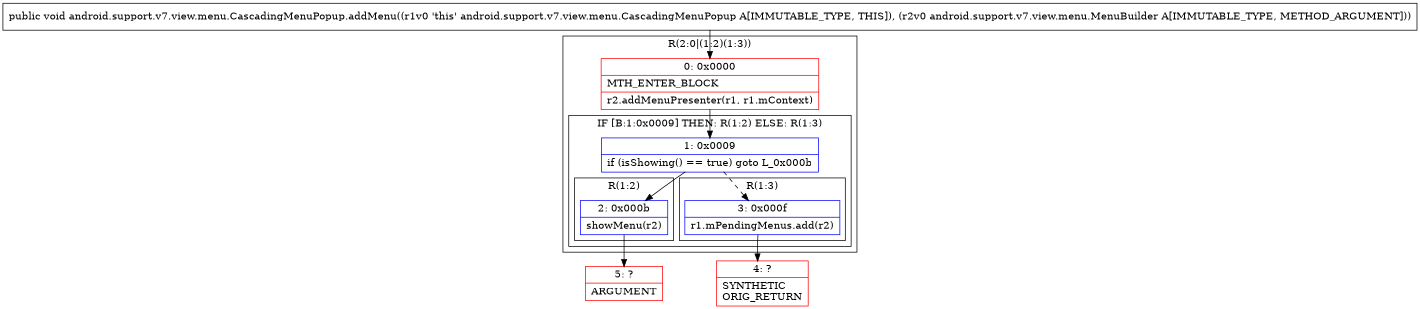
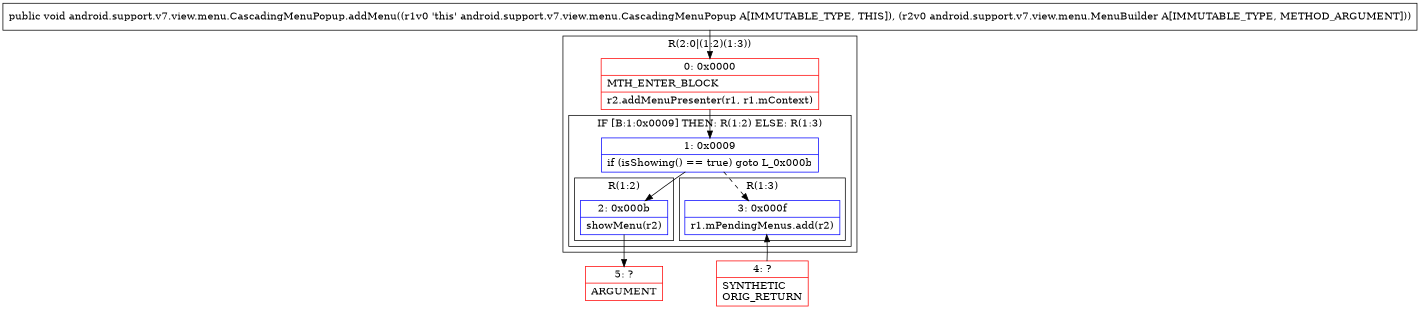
edge "3: 0x000f" -> "4: ?": reversed
